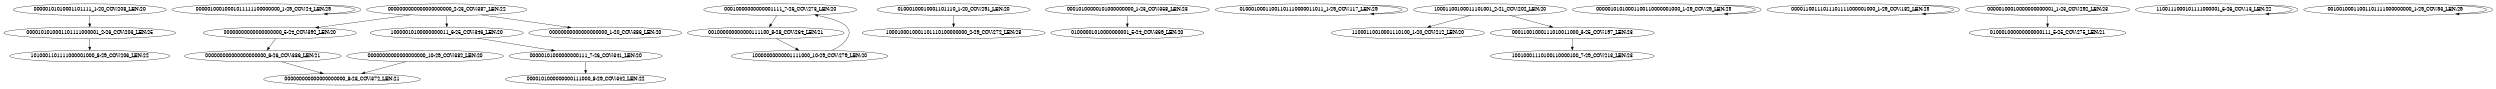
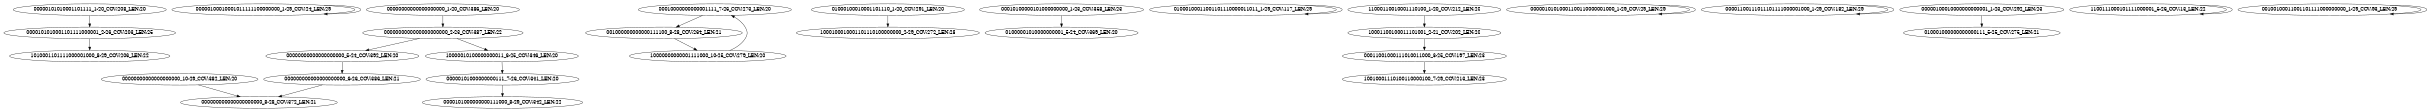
edge "0000000000000000000000_2-23_COV:387_LEN:22" -> "00000000000000000000_1-20_COV:386_LEN:20": reversed
edge "10001100100011101001_2-21_COV:202_LEN:20" -> "11000110010001110100_1-20_COV:212_LEN:20": reversed
node "10000000000001111000_10-29_COV:279_LEN:20": label "10000000000001111000_10-29_COV:279_LEN:20" -> "10000000000001111000_10-25_COV:279_LEN:20"
